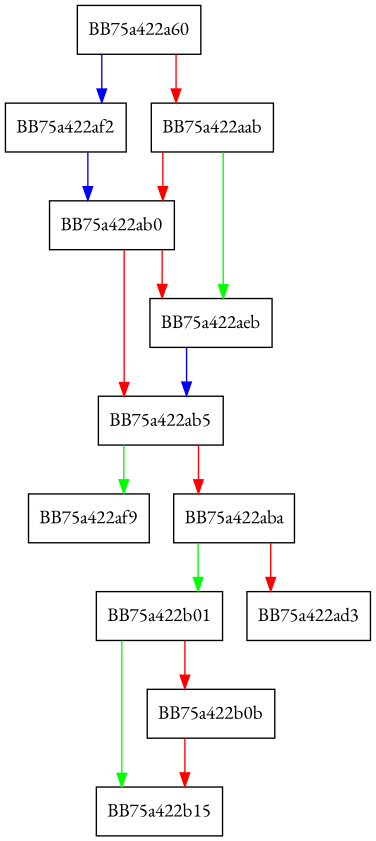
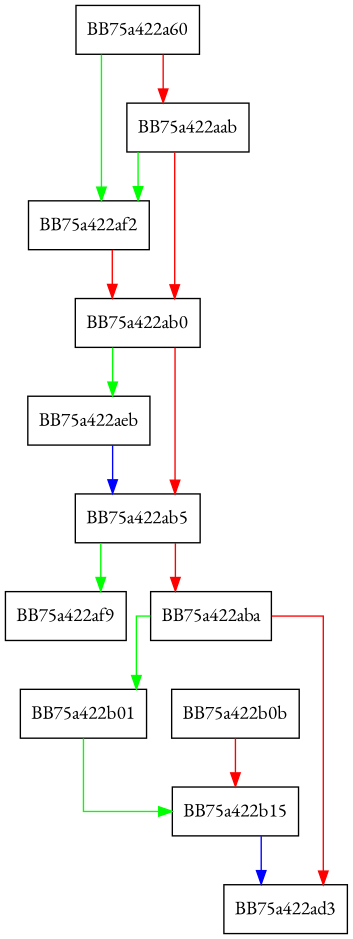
edge "BB75a422a60" -> "BB75a422af2": color blue -> green
edge "BB75a422af2" -> "BB75a422ab0": color blue -> red
edge "BB75a422aab" -> "BB75a422aeb": now "BB75a422aab" -> "BB75a422af2"
edge "BB75a422ab0" -> "BB75a422aeb": color red -> green
edge "BB75a422b01" -> "BB75a422b0b": removed
edge "BB75a422b15" -> "BB75a422ad3": added
